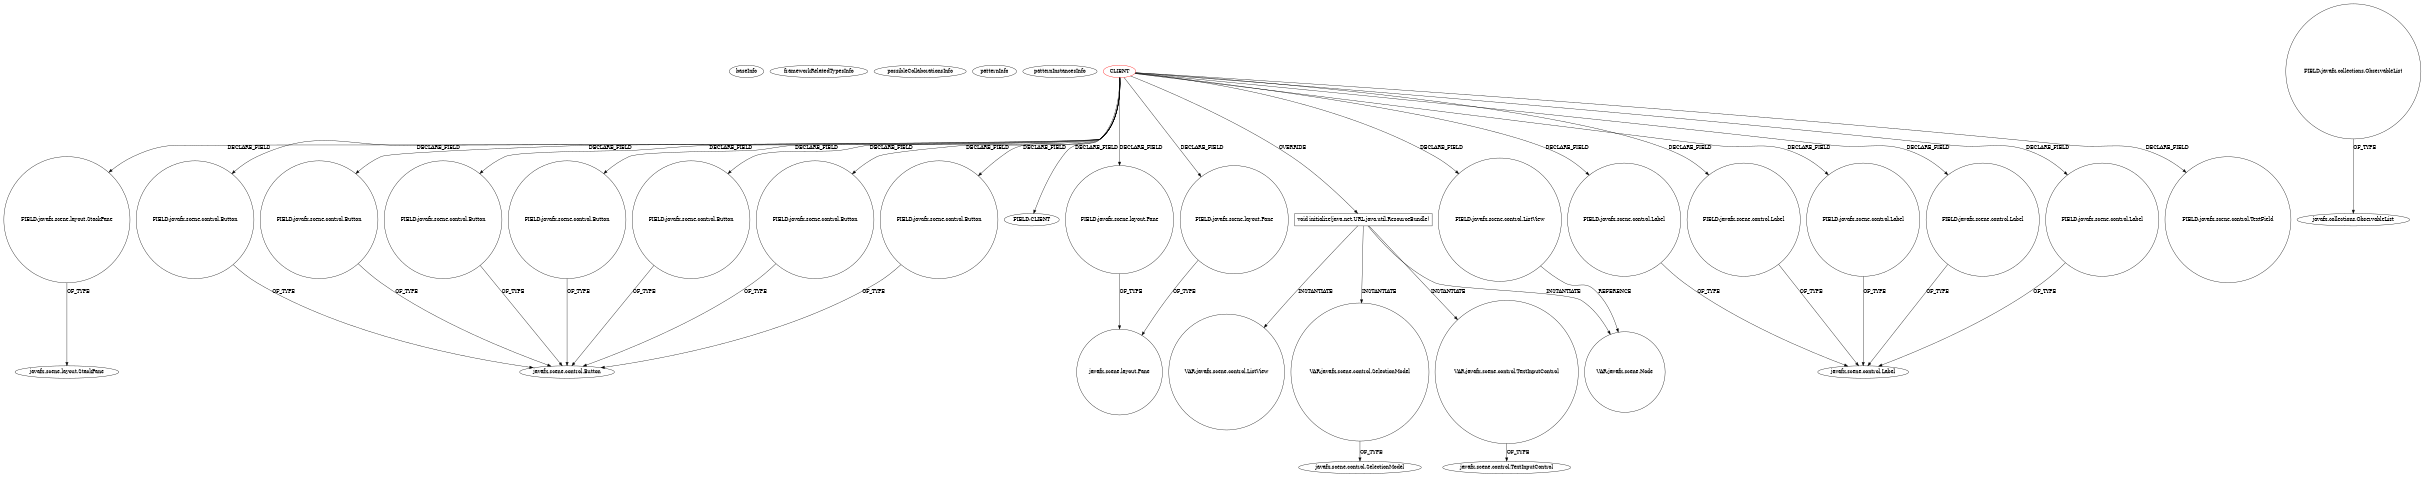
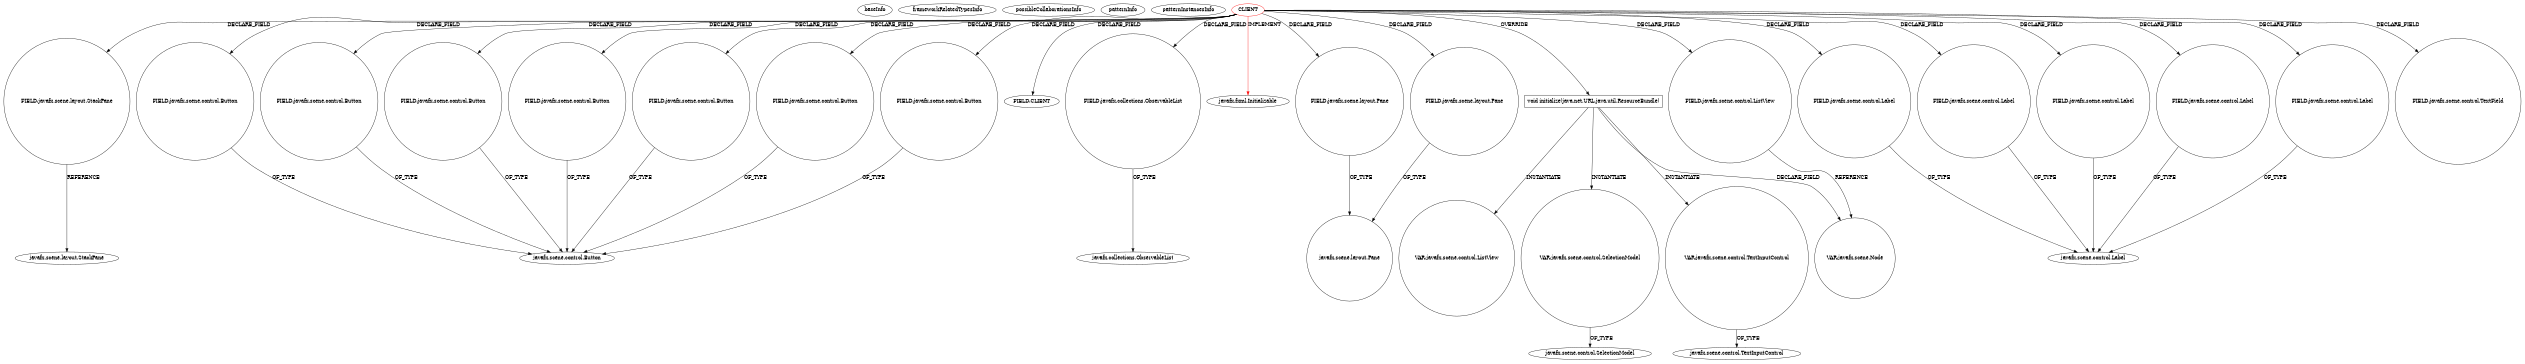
edge "CLIENT" -> "FIELD:javafx.collections.ObservableList": added, label "DECLARE_FIELD"
node "javafx.fxml.Initializable": added
edge "FIELD:javafx.scene.layout.StackPane" -> "javafx.scene.layout.StackPane": label "OF_TYPE" -> "REFERENCE"
edge "void initialize(java.net.URL,java.util.ResourceBundle)" -> "VAR:javafx.scene.Node": label "INSTANTIATE" -> "DECLARE_FIELD"
